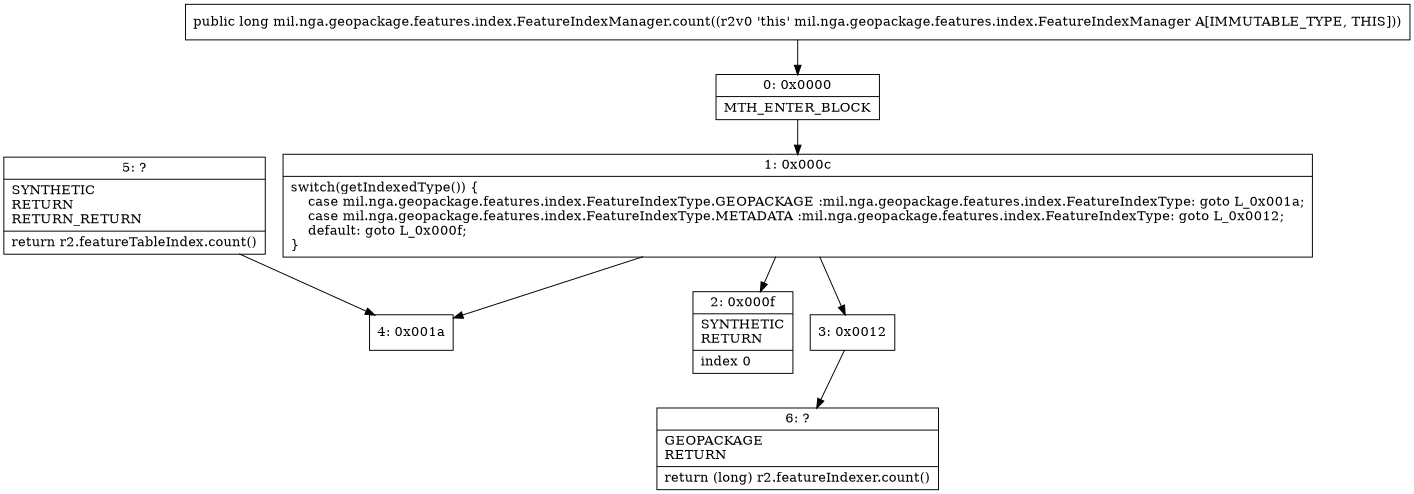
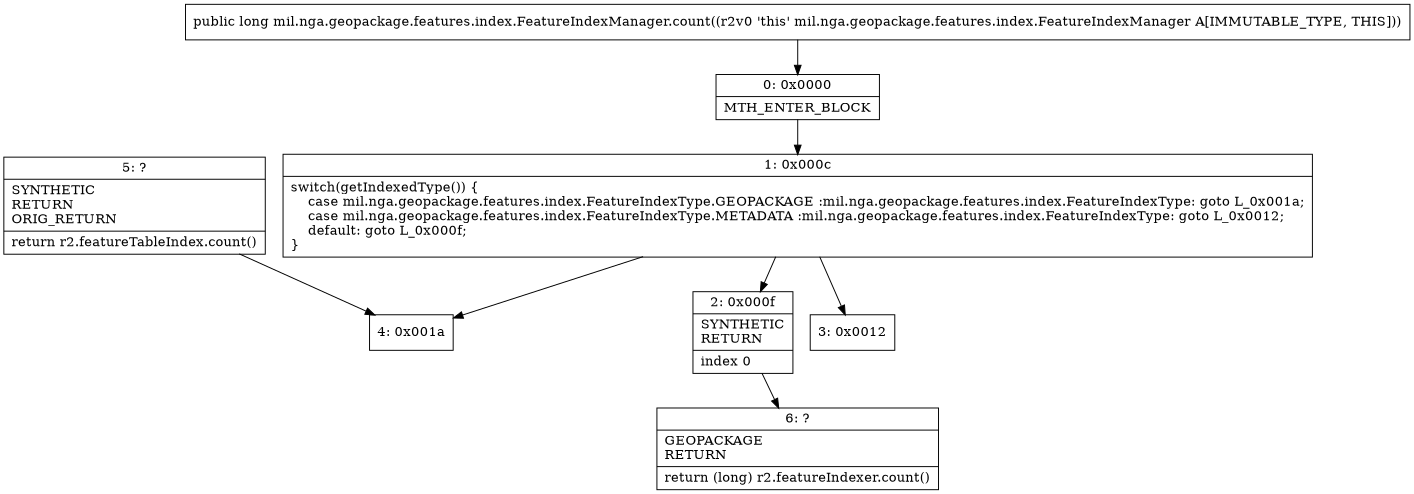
node "5: ?": text "RETURN_RETURN" -> "ORIG_RETURN"
edge "3: 0x0012" -> "6: ?": now "2: 0x000f" -> "6: ?"
